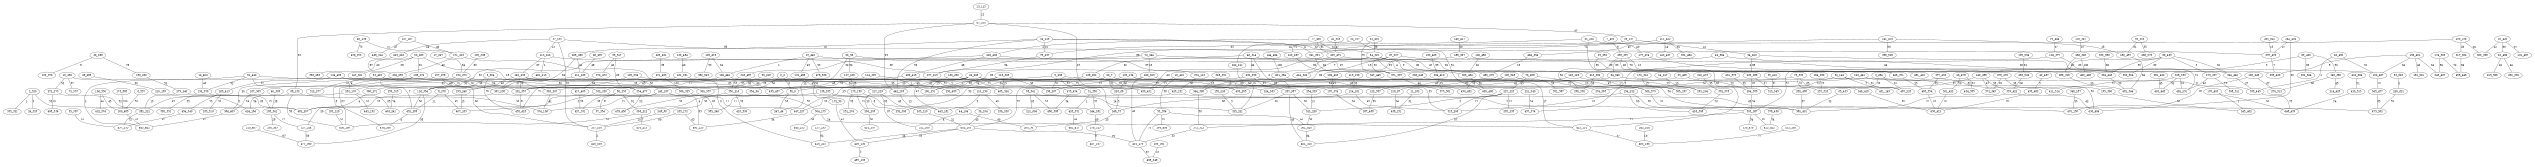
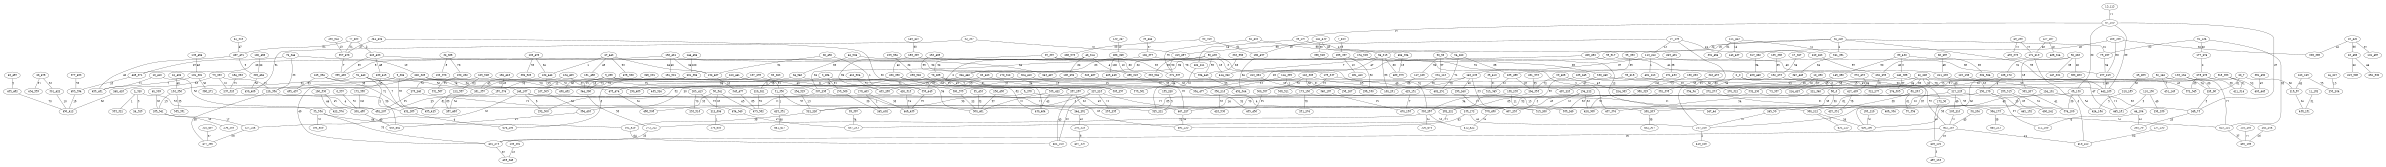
edge "76_268" -- "305_297": label "29" -> "7"
node "376_605": added
